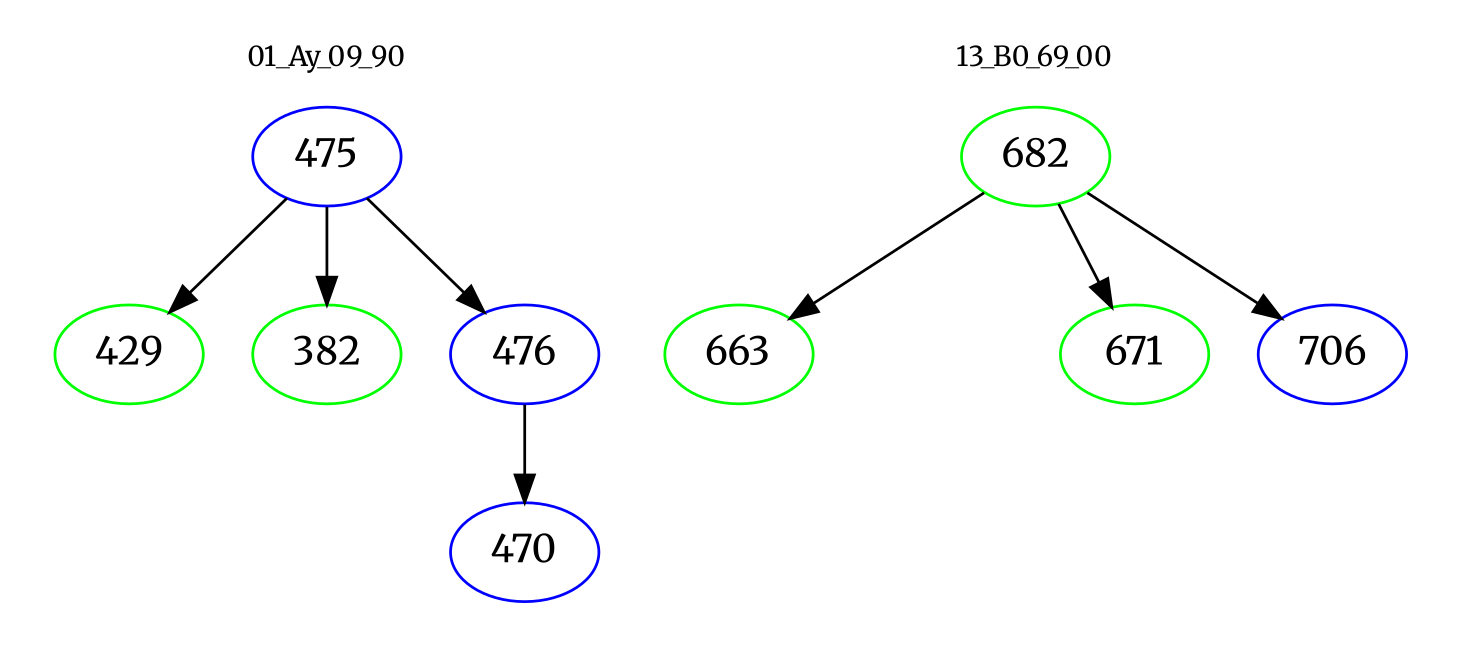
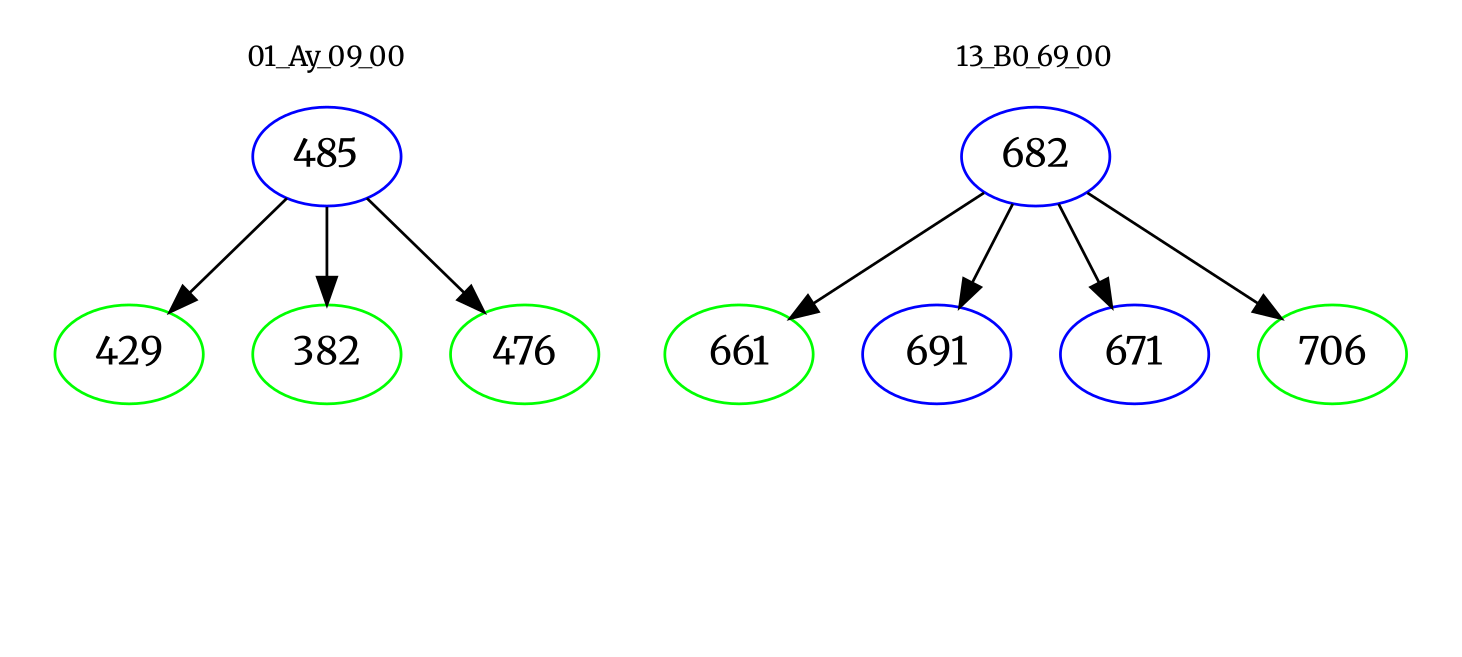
cluster "01_Ay_09_90": label "01_Ay_09_90" -> "01_Ay_09_00"
node "475": label "475" -> "485"
node "682": color green -> blue
node "476": color blue -> green
node "663": label "663" -> "661"
node "691": added
node "671": color green -> blue
node "706": color blue -> green
node "470": removed
